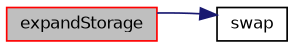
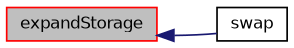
edge "expandStorage" -> "swap": reversed
